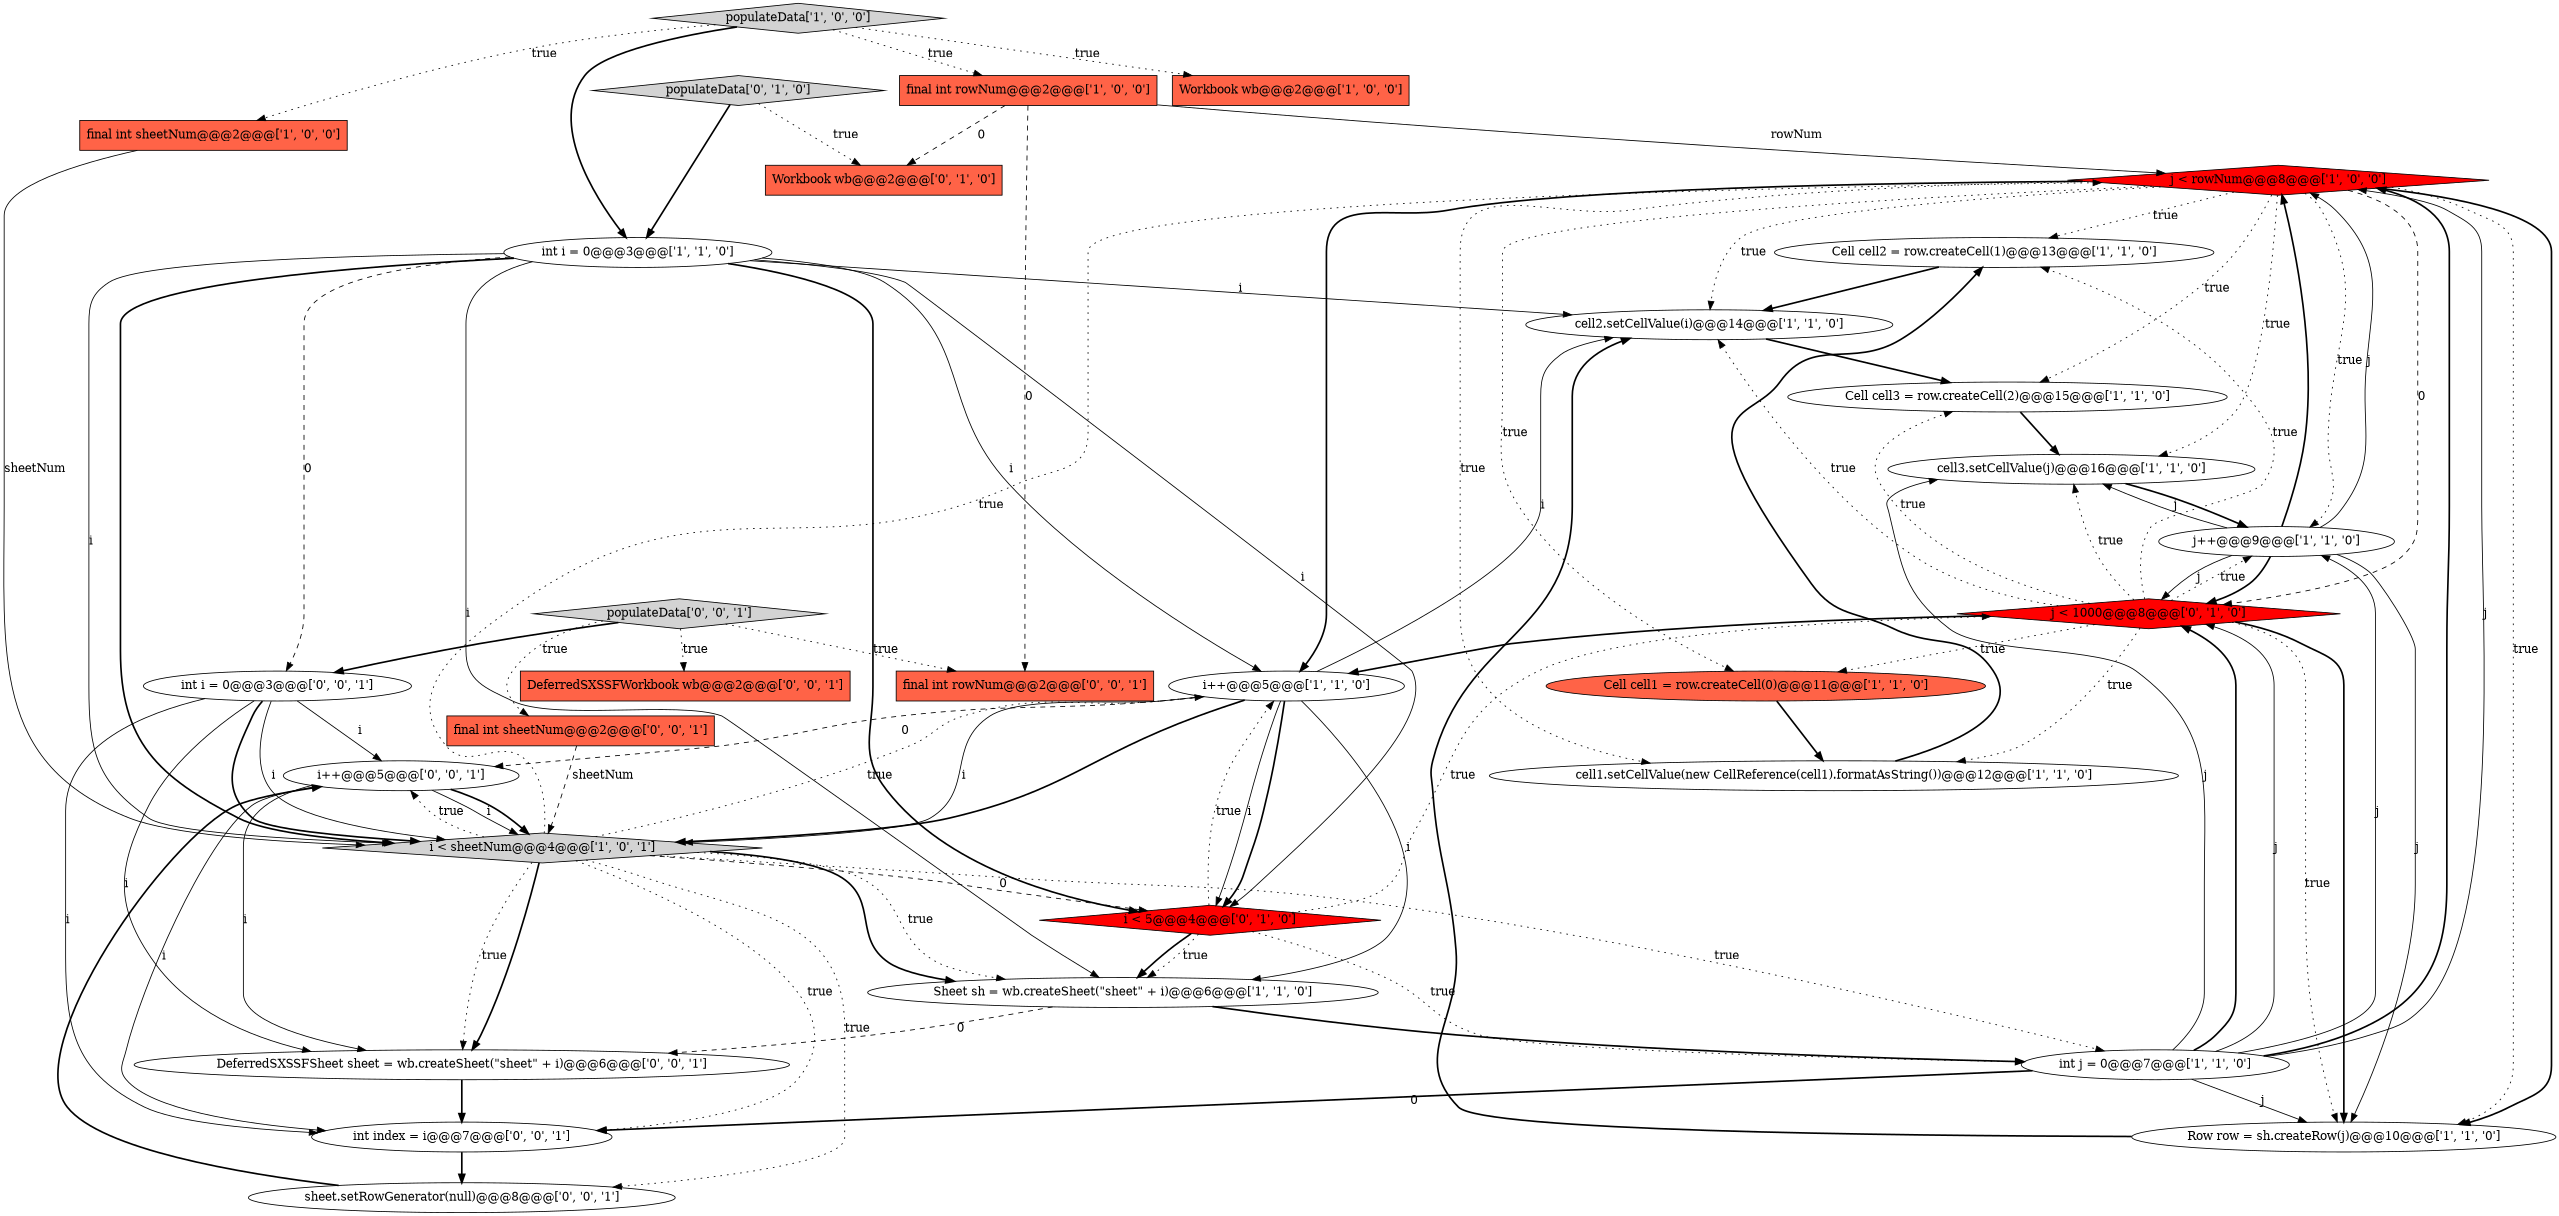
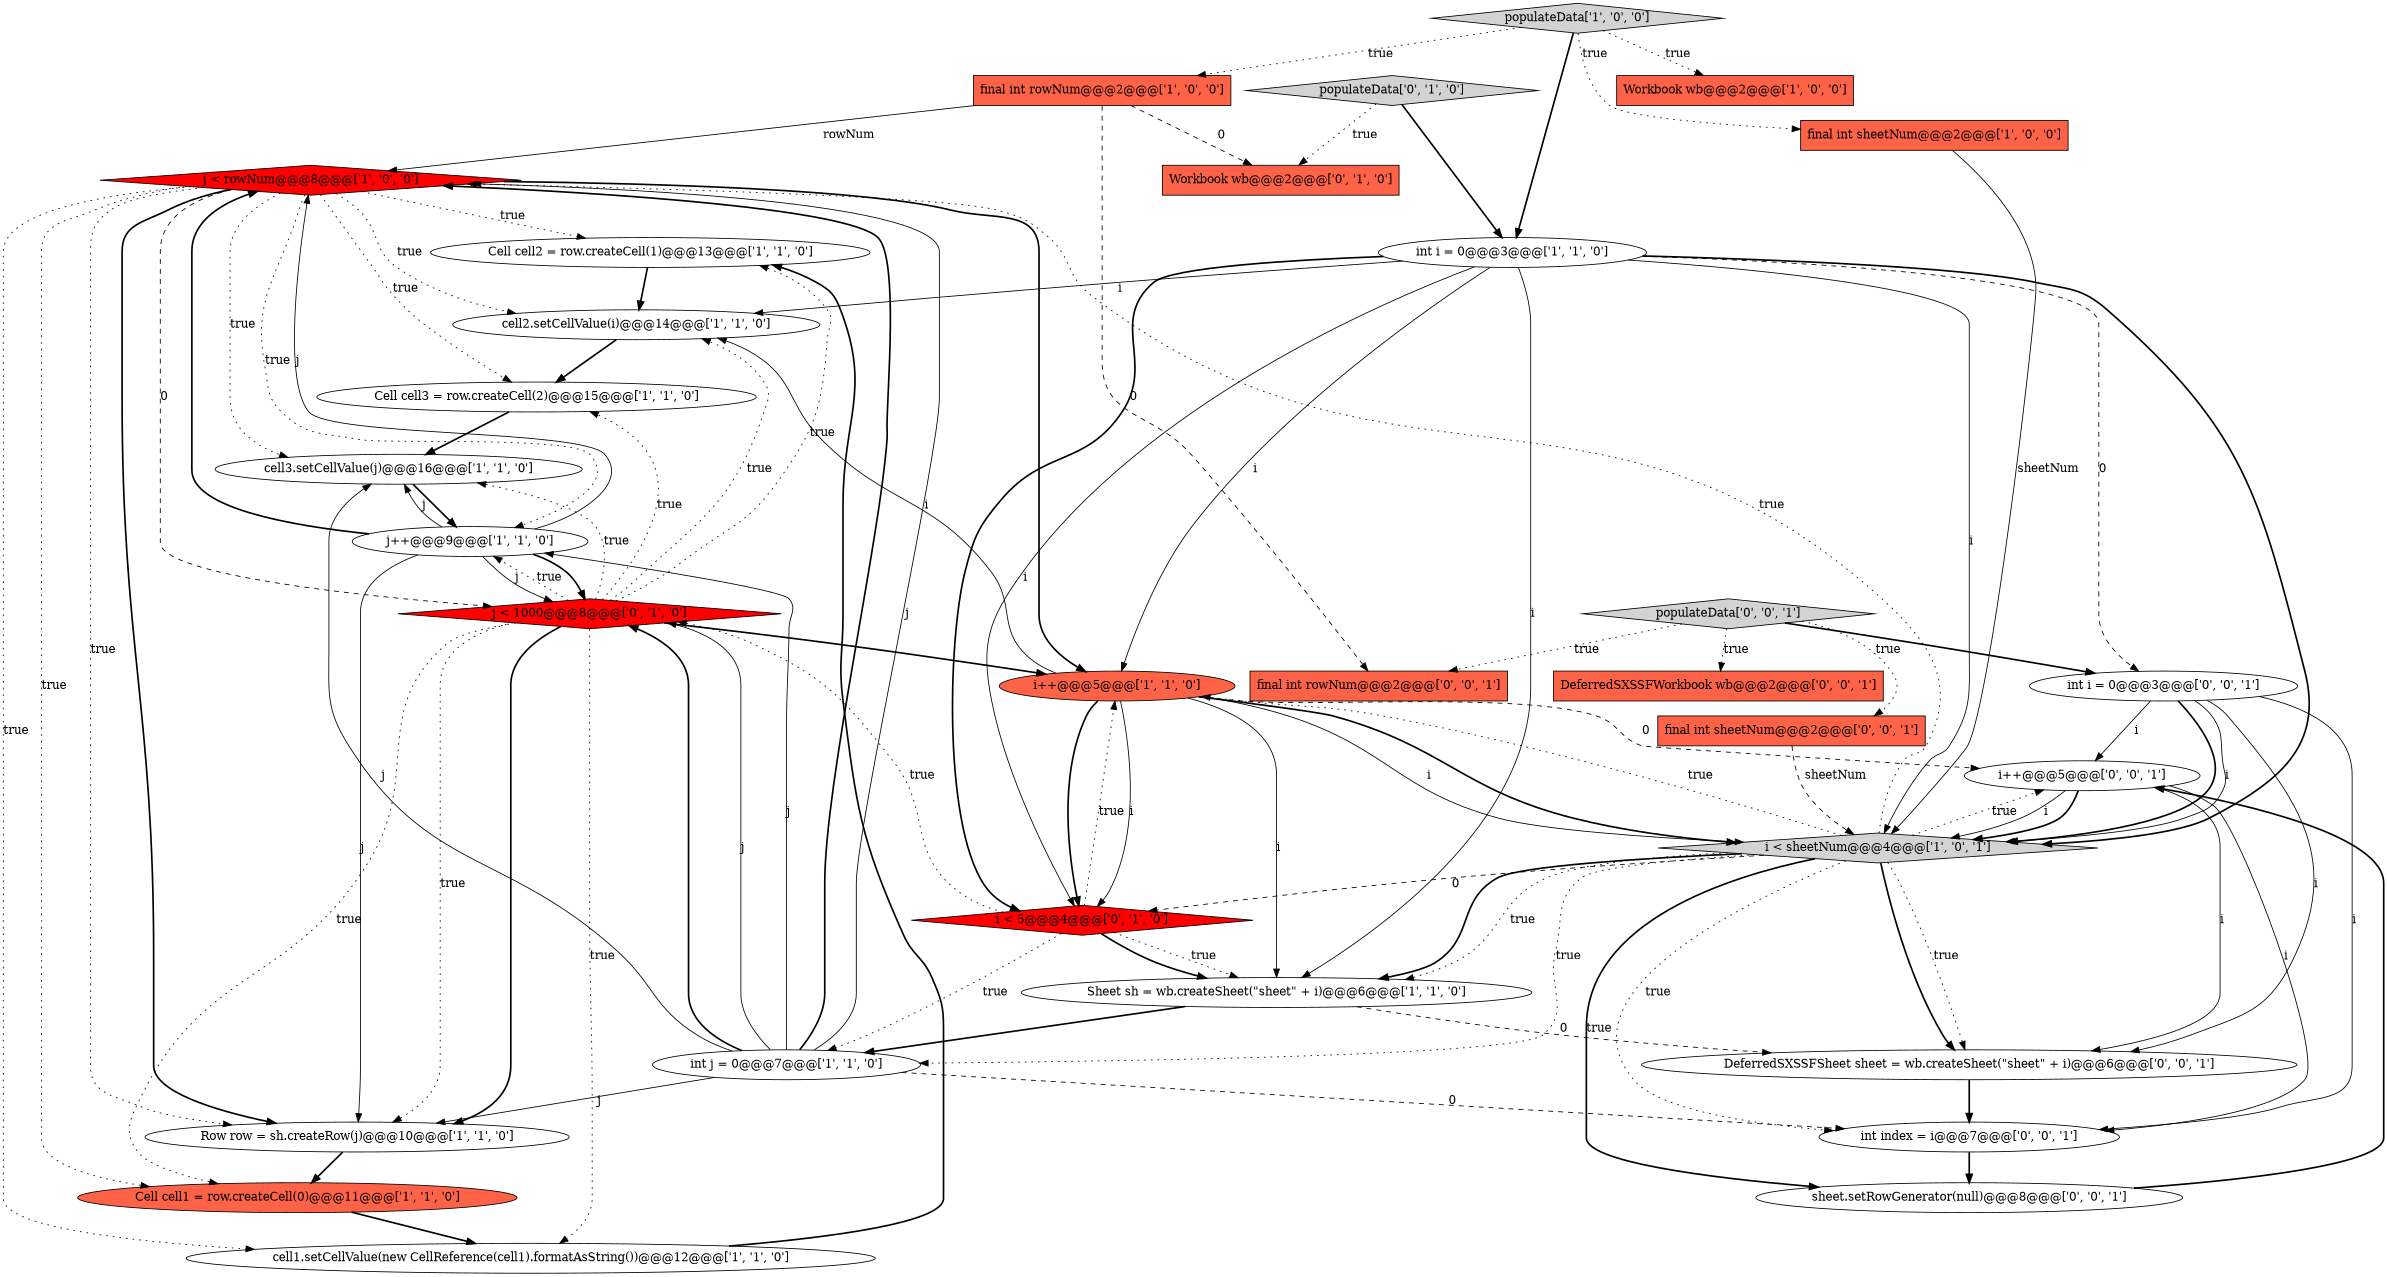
node "i++@@@5@@@['1', '1', '0']": fillcolor white -> tomato
edge "i < sheetNum@@@4@@@['1', '0', '1']" -> "sheet.setRowGenerator(null)@@@8@@@['0', '0', '1']": style dotted -> bold
edge "Row row = sh.createRow(j)@@@10@@@['1', '1', '0']" -> "cell2.setCellValue(i)@@@14@@@['1', '1', '0']": now "Row row = sh.createRow(j)@@@10@@@['1', '1', '0']" -> "Cell cell1 = row.createCell(0)@@@11@@@['1', '1', '0']"
edge "int j = 0@@@7@@@['1', '1', '0']" -> "int index = i@@@7@@@['0', '0', '1']": style bold -> dashed
